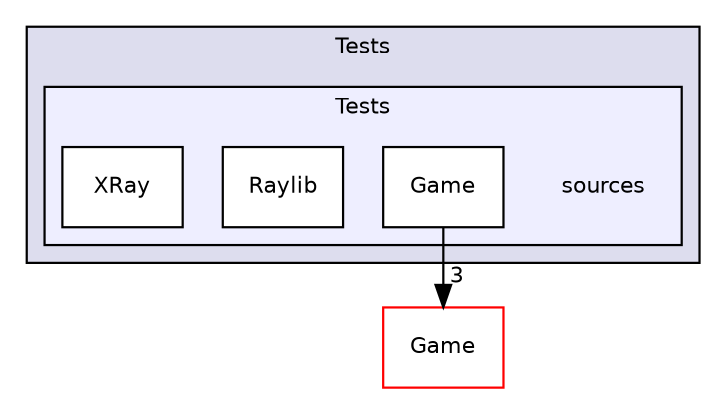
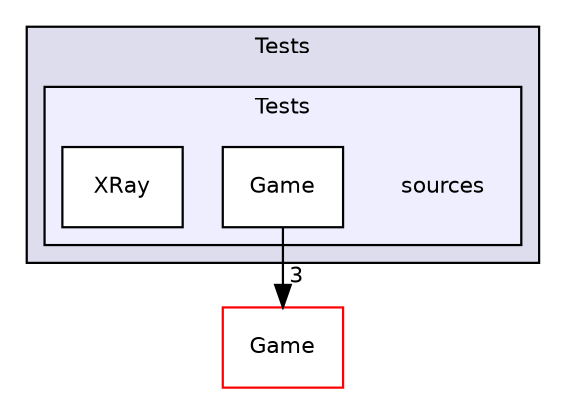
node "Raylib": removed
